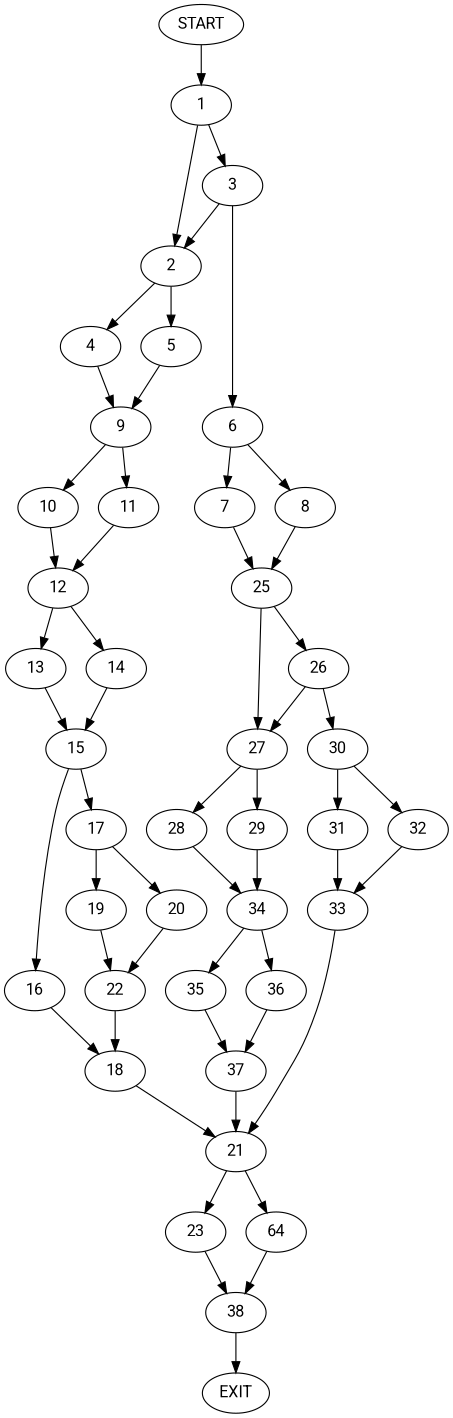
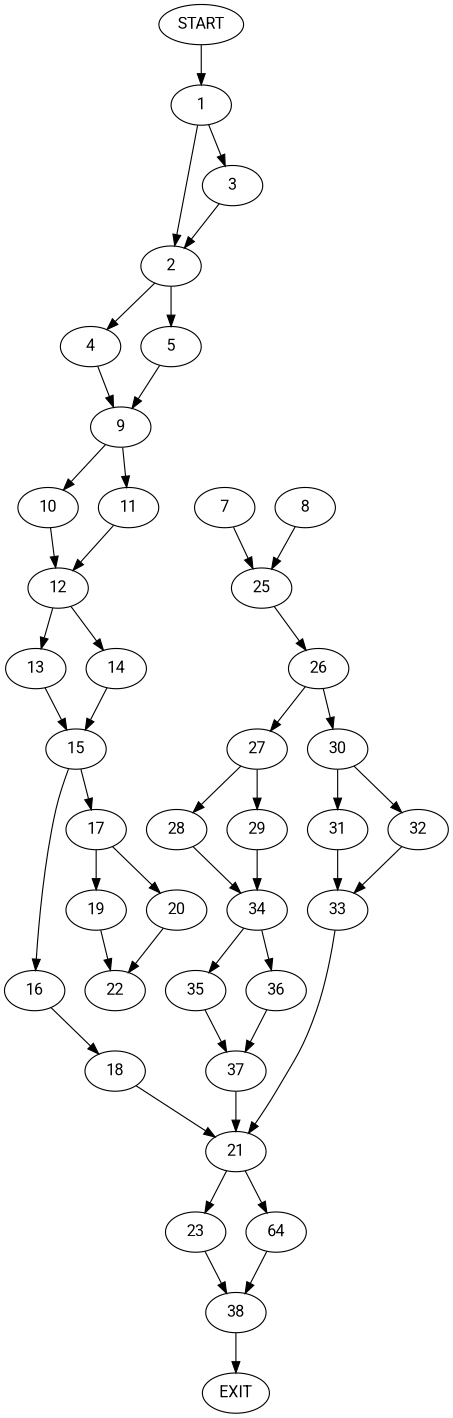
node "6": removed
edge "25" -> "27": removed
edge "22" -> "18": removed
